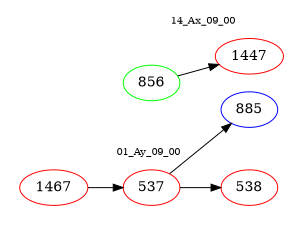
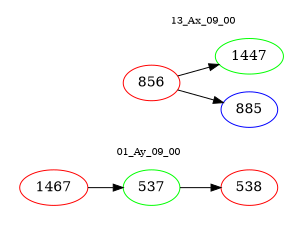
cluster "14_Ax_09_00": label "14_Ax_09_00" -> "13_Ax_09_00"
node "1447": color red -> green
node "856": color green -> red
edge "537" -> "885": now "856" -> "885"
node "537": color red -> green
